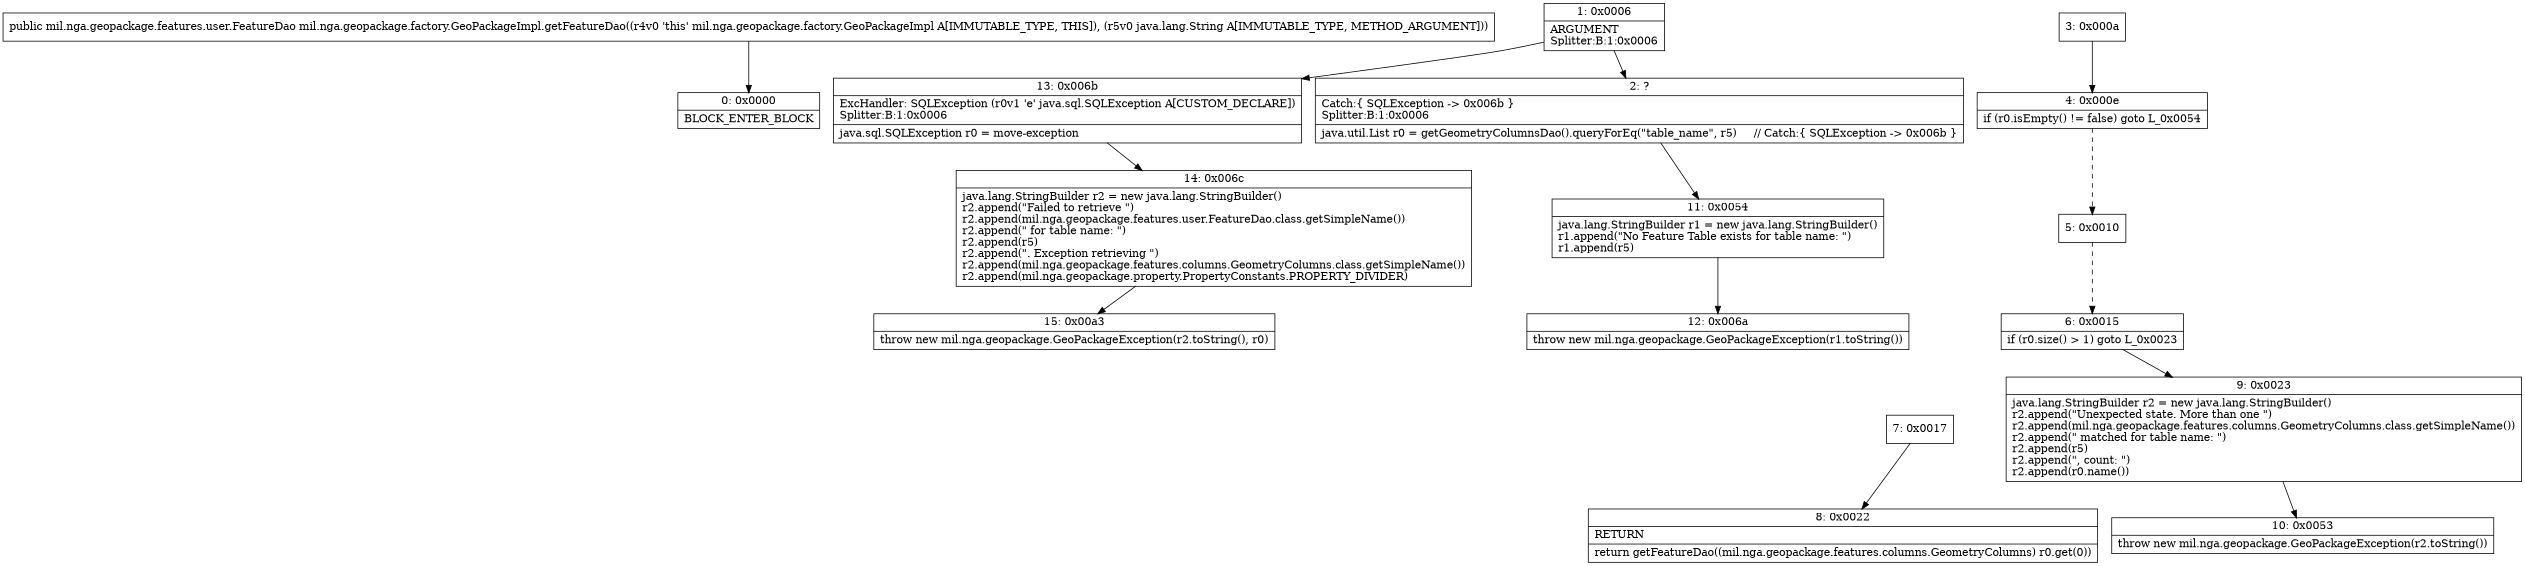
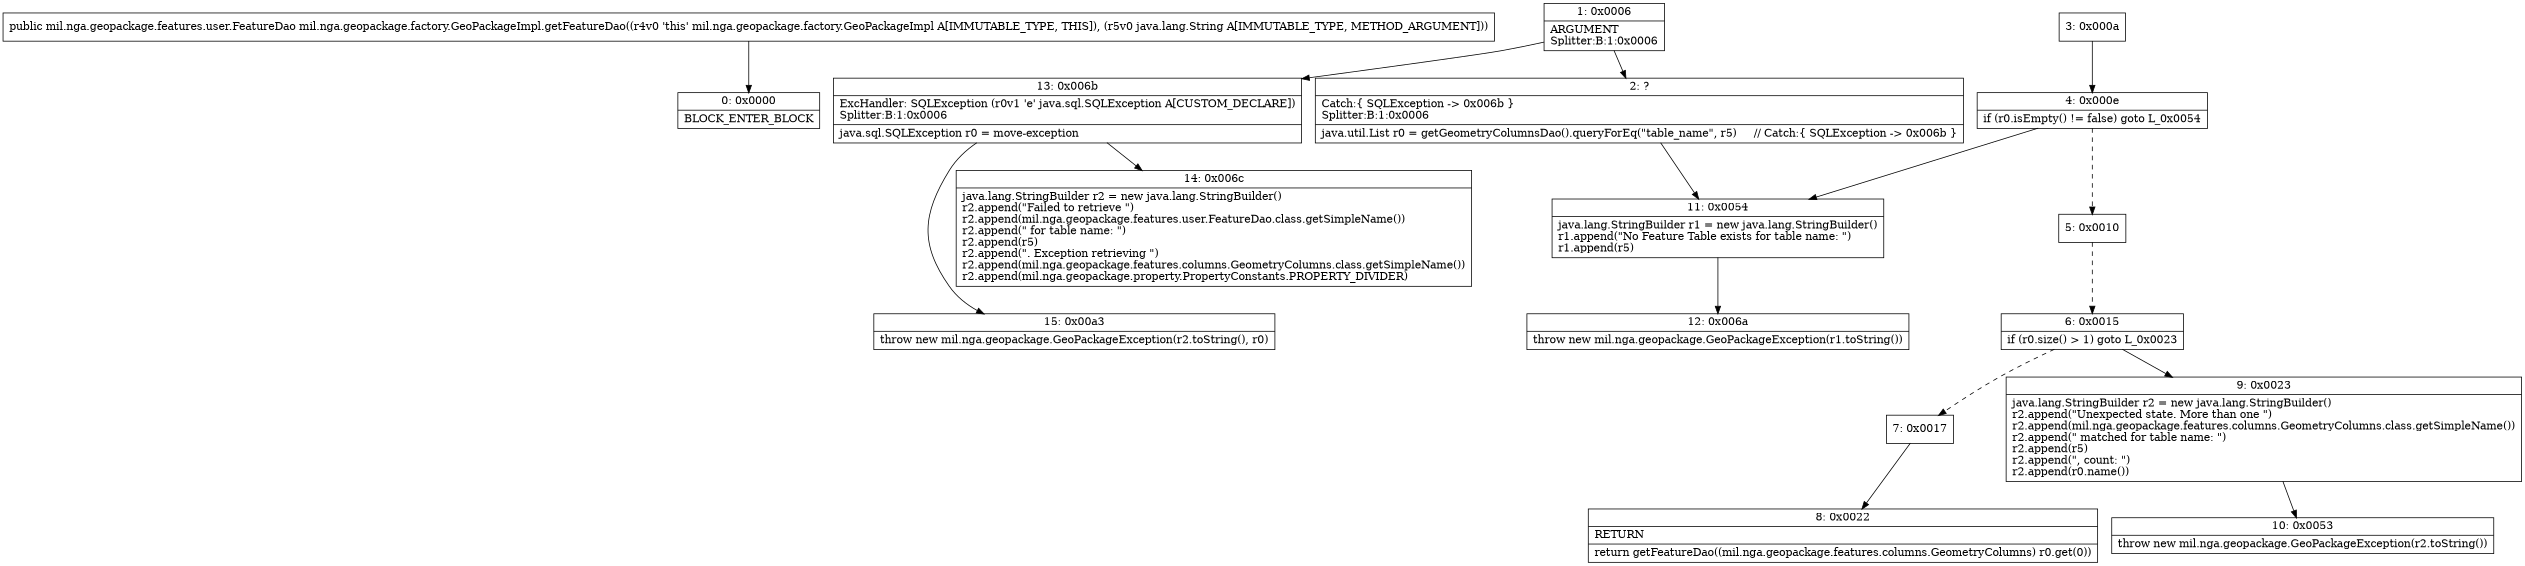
edge "4: 0x000e" -> "11: 0x0054": added
edge "14: 0x006c" -> "15: 0x00a3": now "13: 0x006b" -> "15: 0x00a3"
edge "6: 0x0015" -> "7: 0x0017": added
